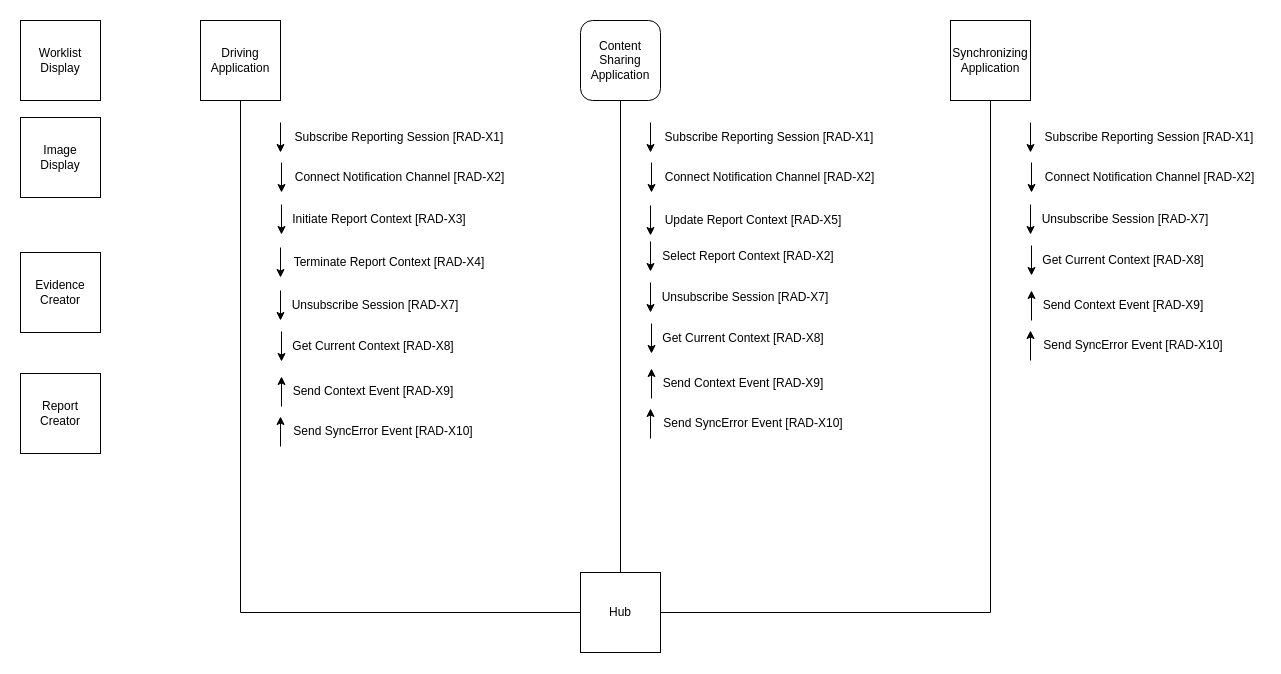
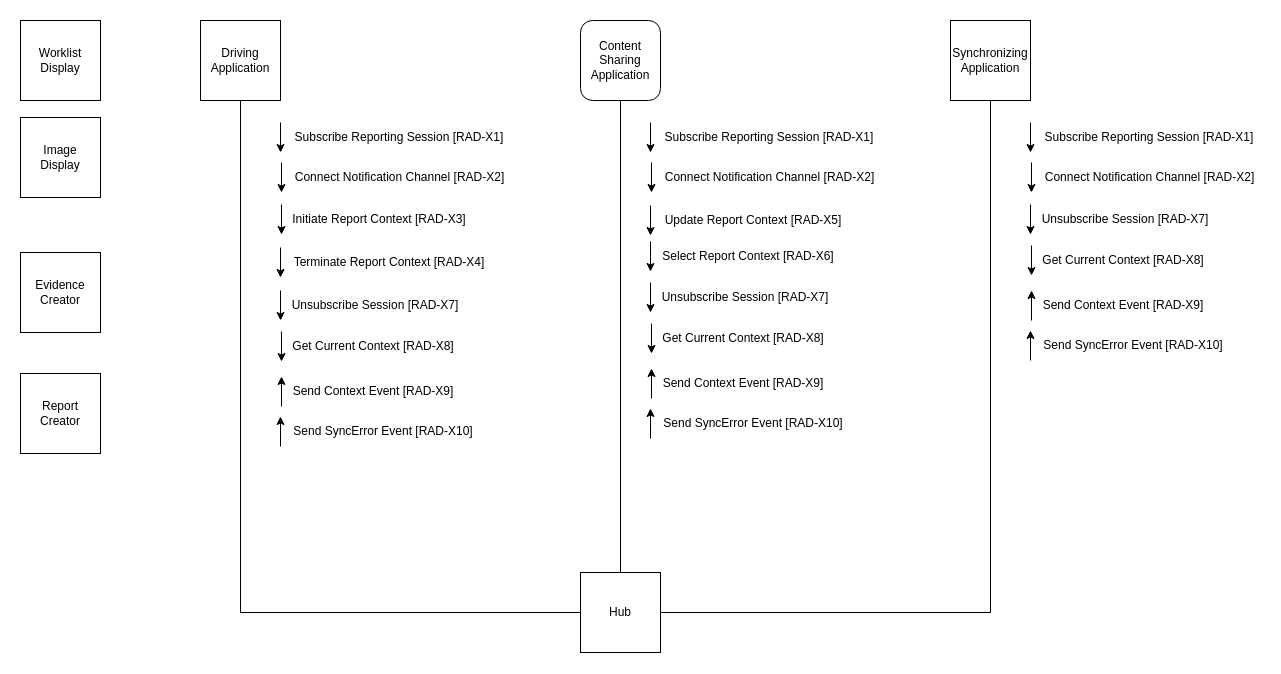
node "Select Report Context [RAD-X2]": label "Select Report Context [RAD-X2]" -> "Select Report Context [RAD-X6]"
